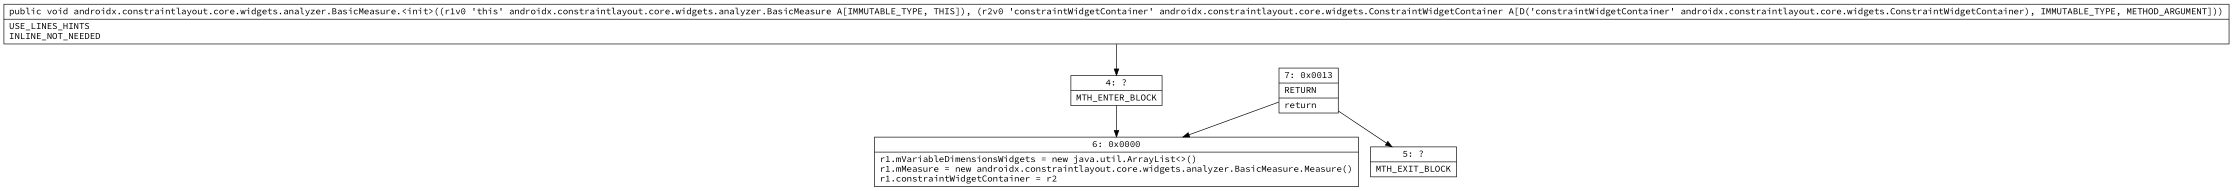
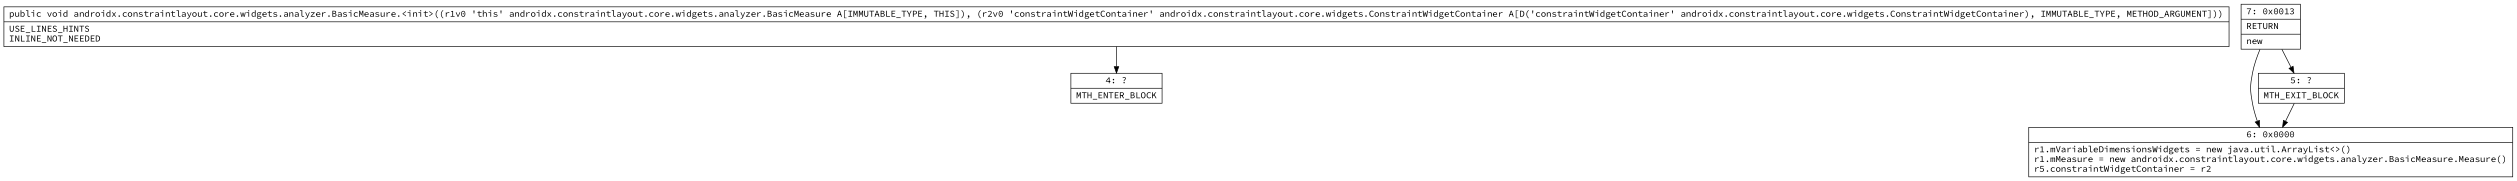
node "7: 0x0013": text "return" -> "new"
edge "4: ?" -> "6: 0x0000": now "5: ?" -> "6: 0x0000"
node "6: 0x0000": text "r1.constraintWidgetContainer = r2" -> "r5.constraintWidgetContainer = r2"
